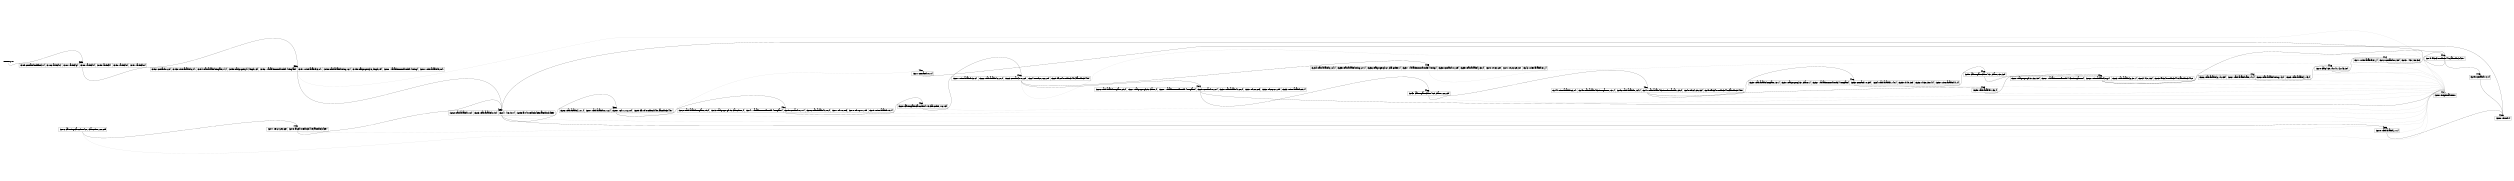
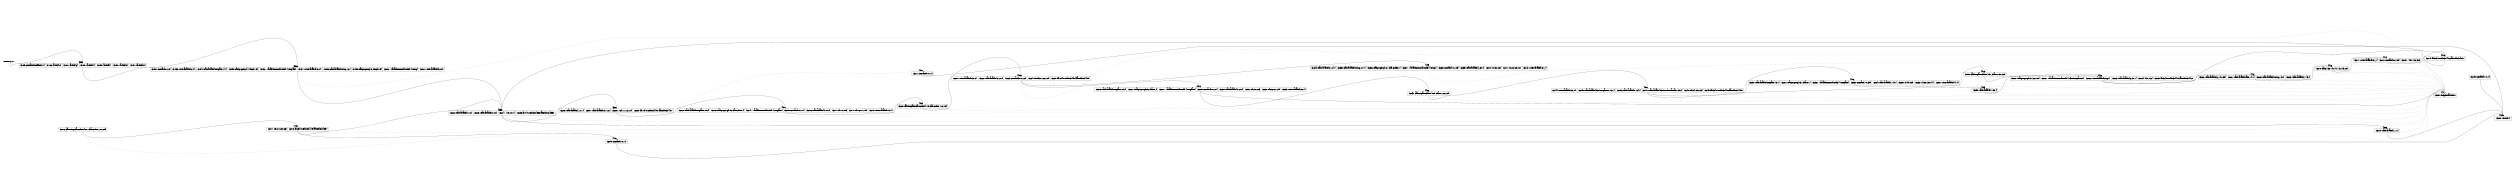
edge "13274: if[v36](true-block:4416,false-block:4397)" -> "13275: constant[-1.0,v1]": removed
node "13279: constant[-1.0,v1]": added
